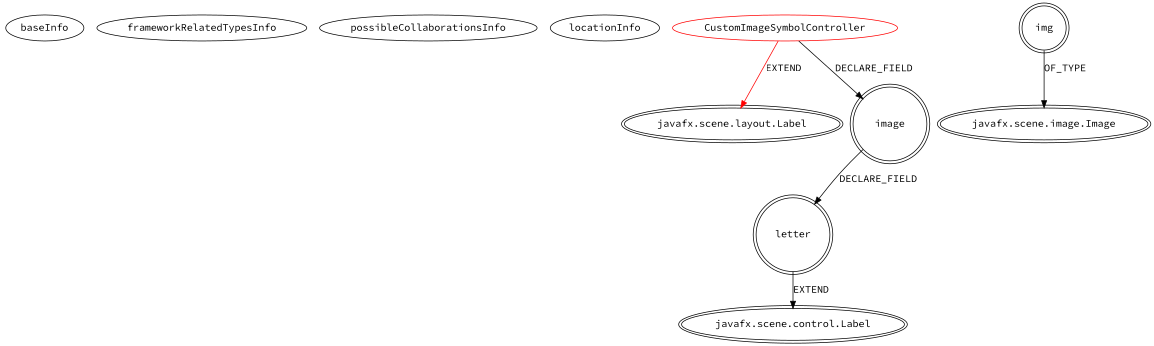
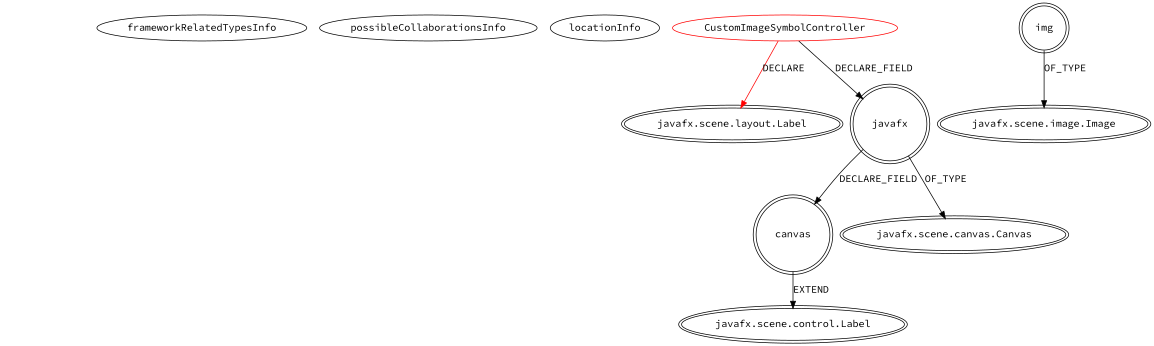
node "baseInfo": removed
edge "CustomImageSymbolController" -> "javafx.scene.layout.Label": label "EXTEND" -> "DECLARE"
node "image": label "image" -> "javafx"
node "letter": label "letter" -> "canvas"
node "javafx.scene.canvas.Canvas": added
